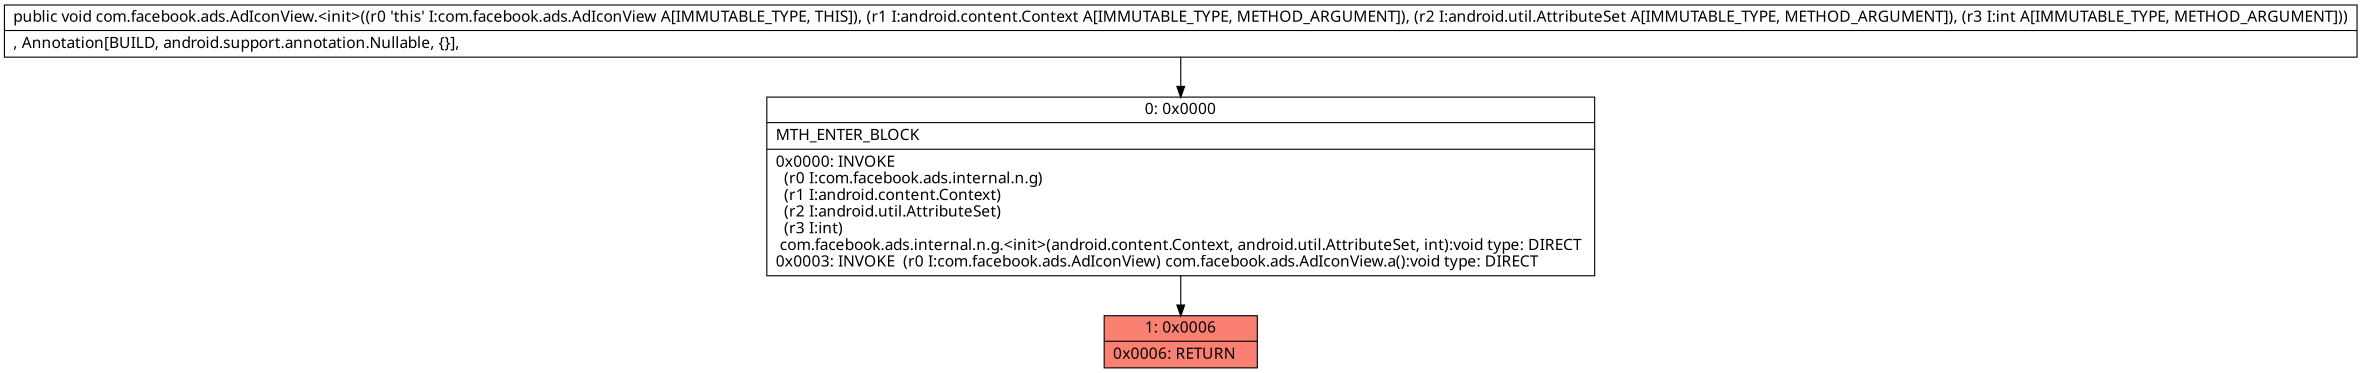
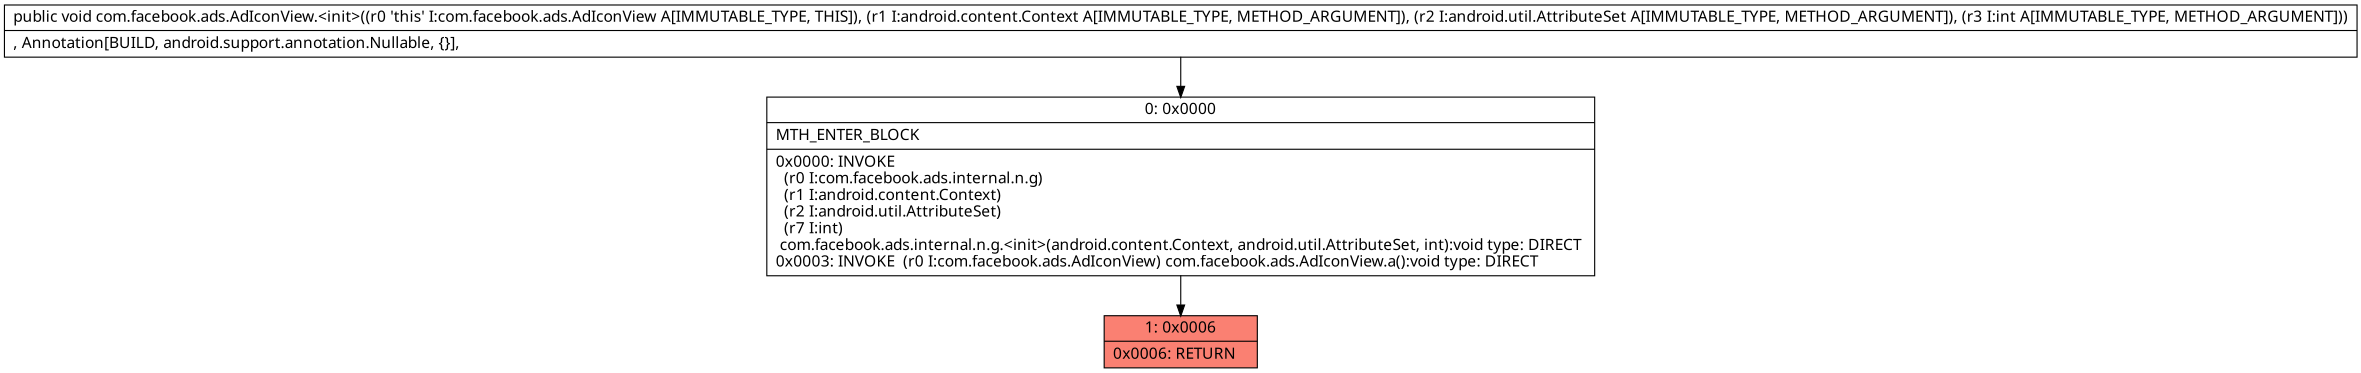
node "0: 0x0000": text "(r3 I:int)" -> "(r7 I:int)"
